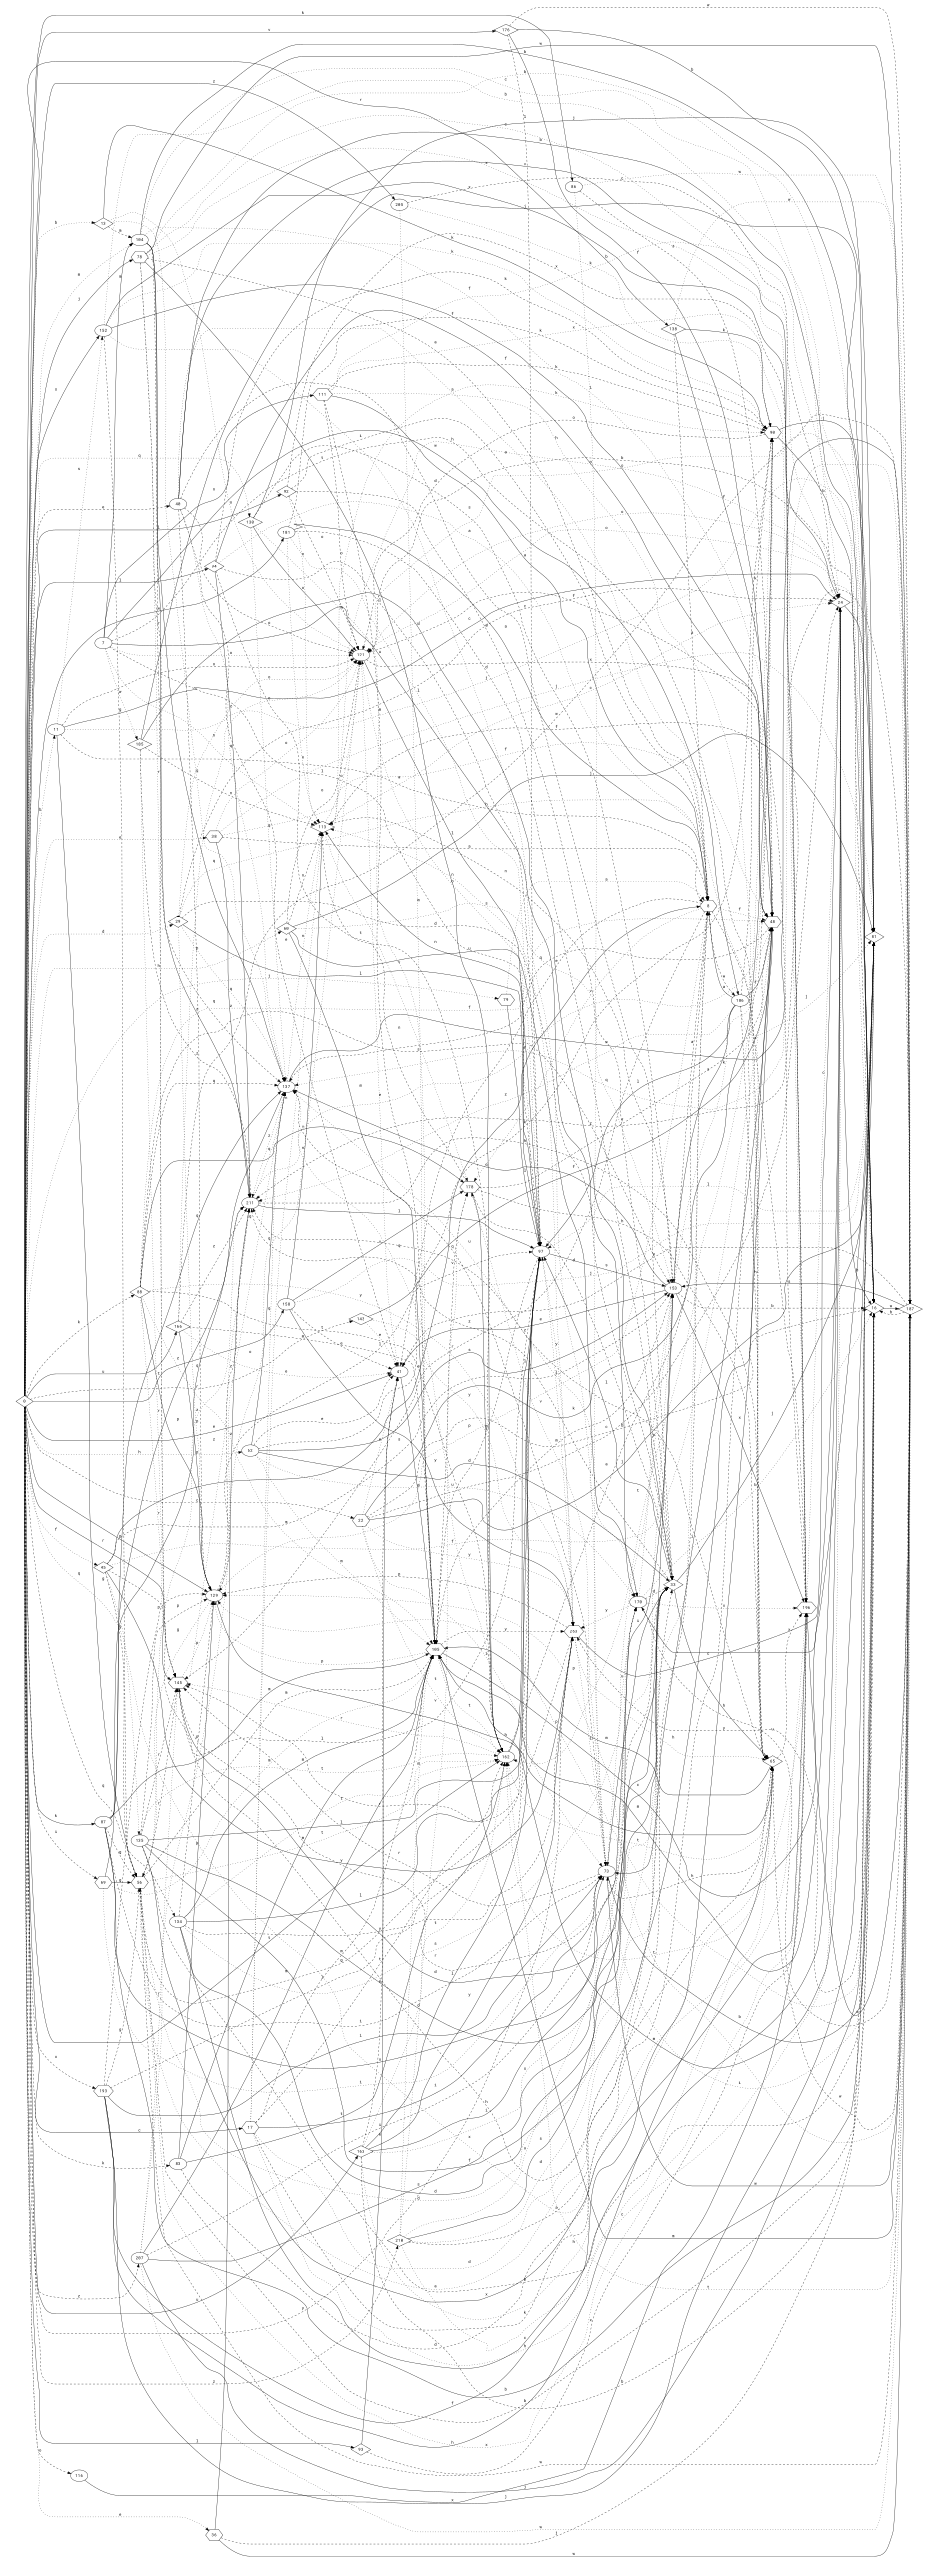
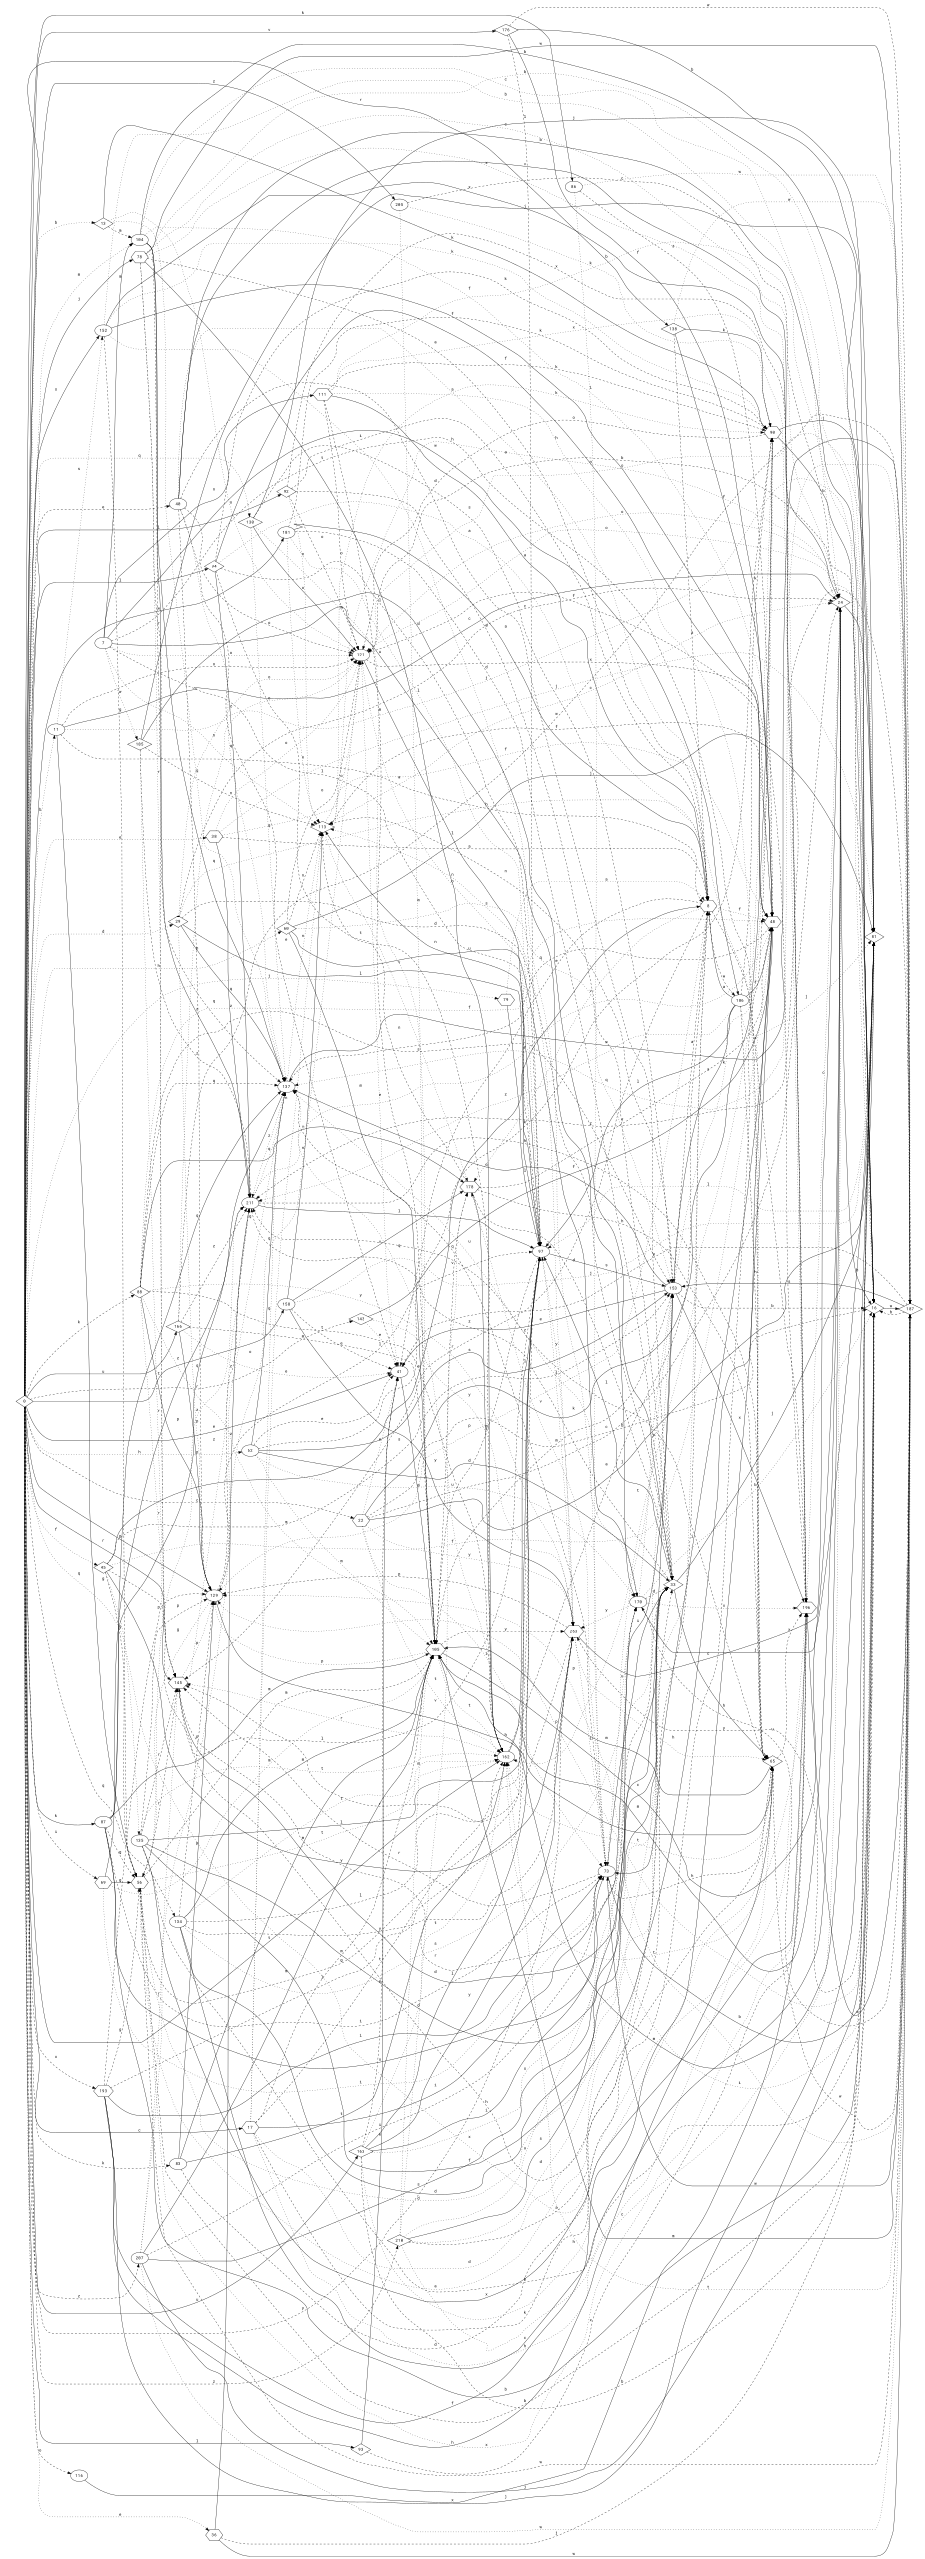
edge "29" -> "137": style dotted -> solid
edge "134" -> "97": style solid -> dashed
